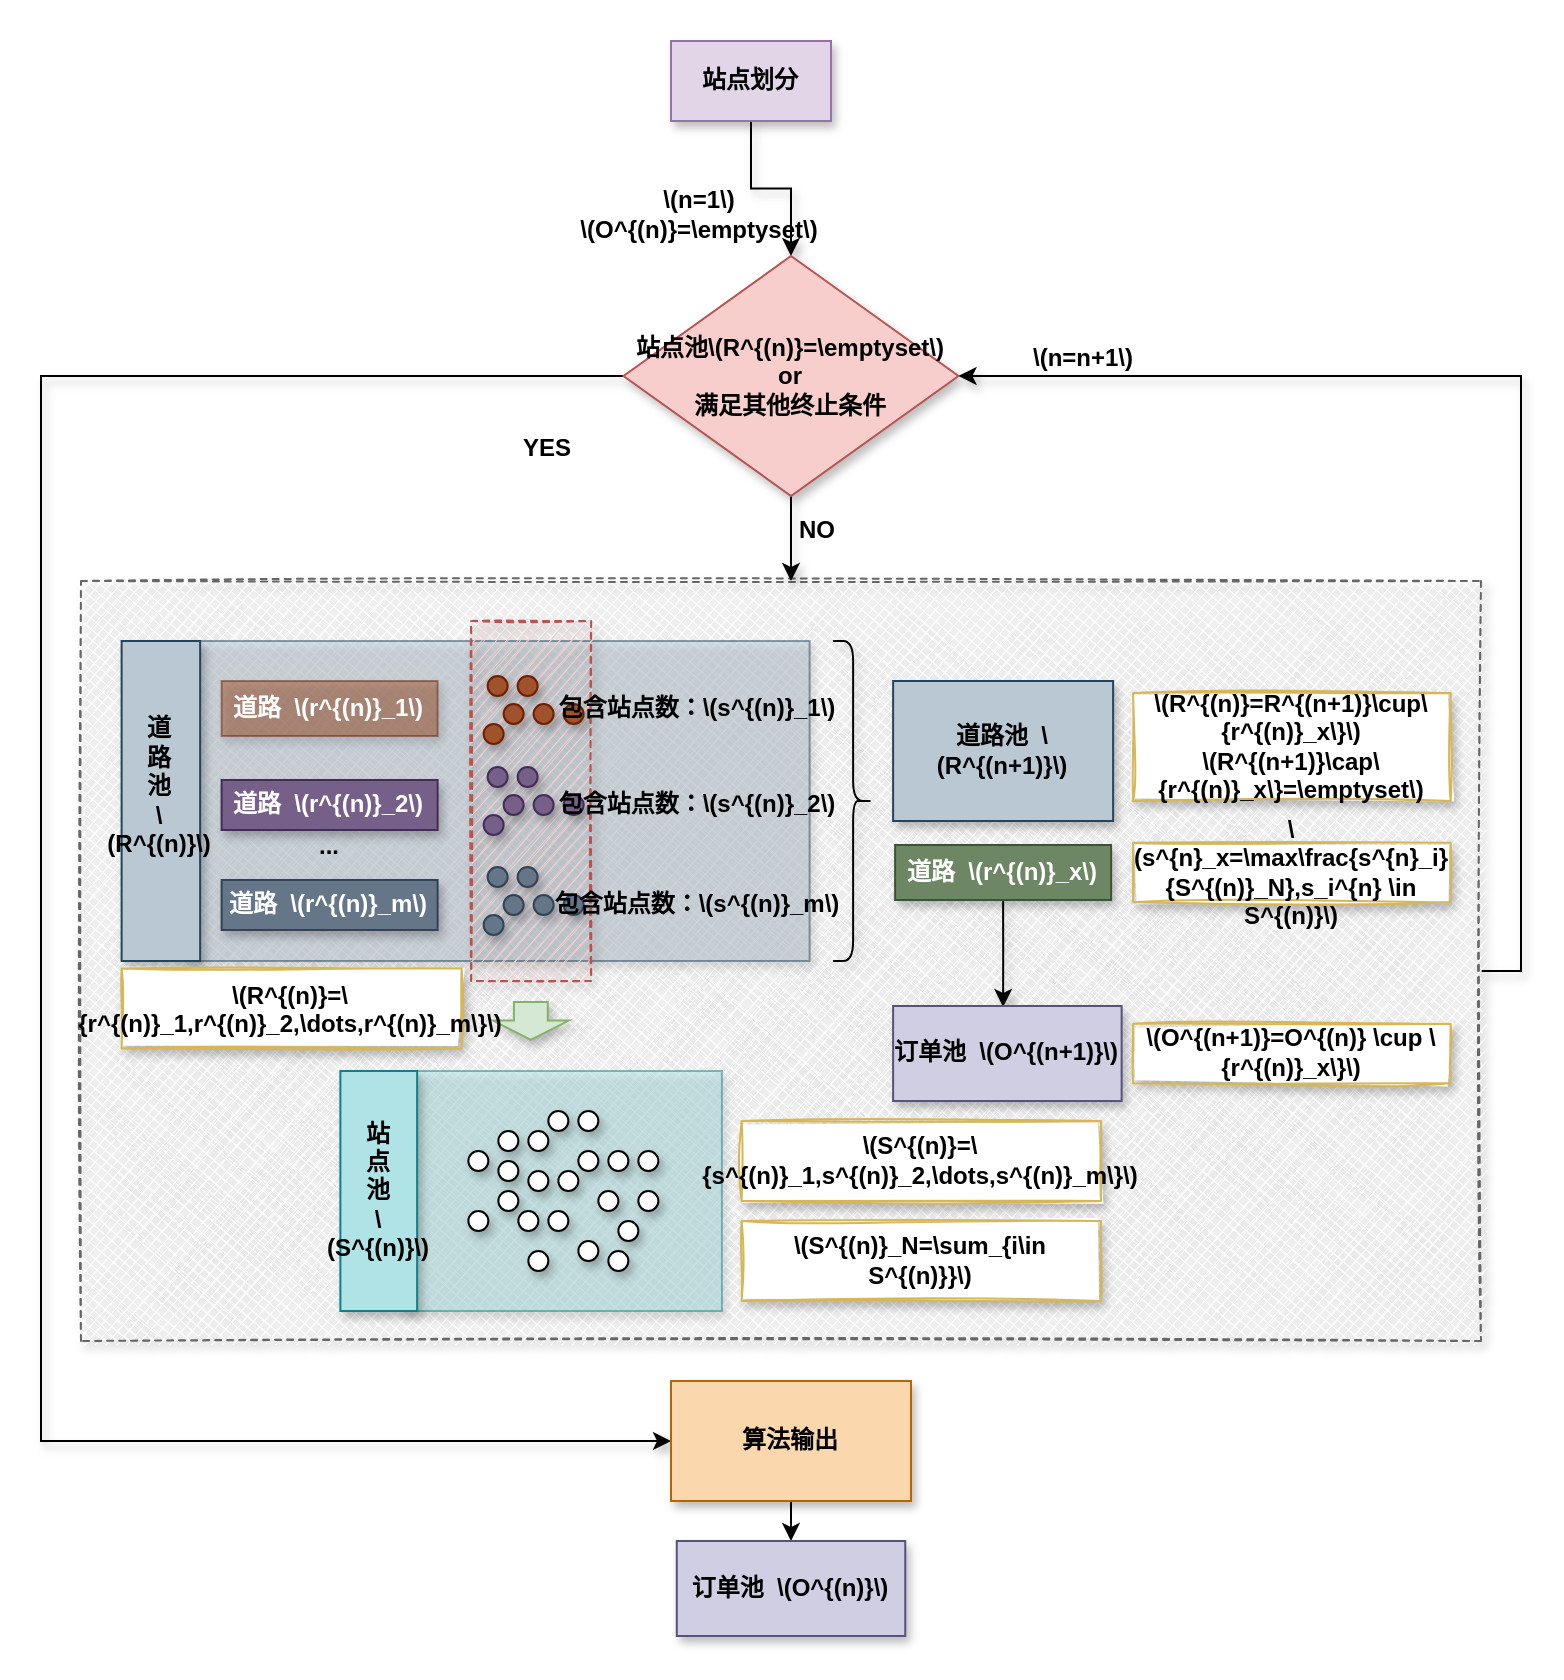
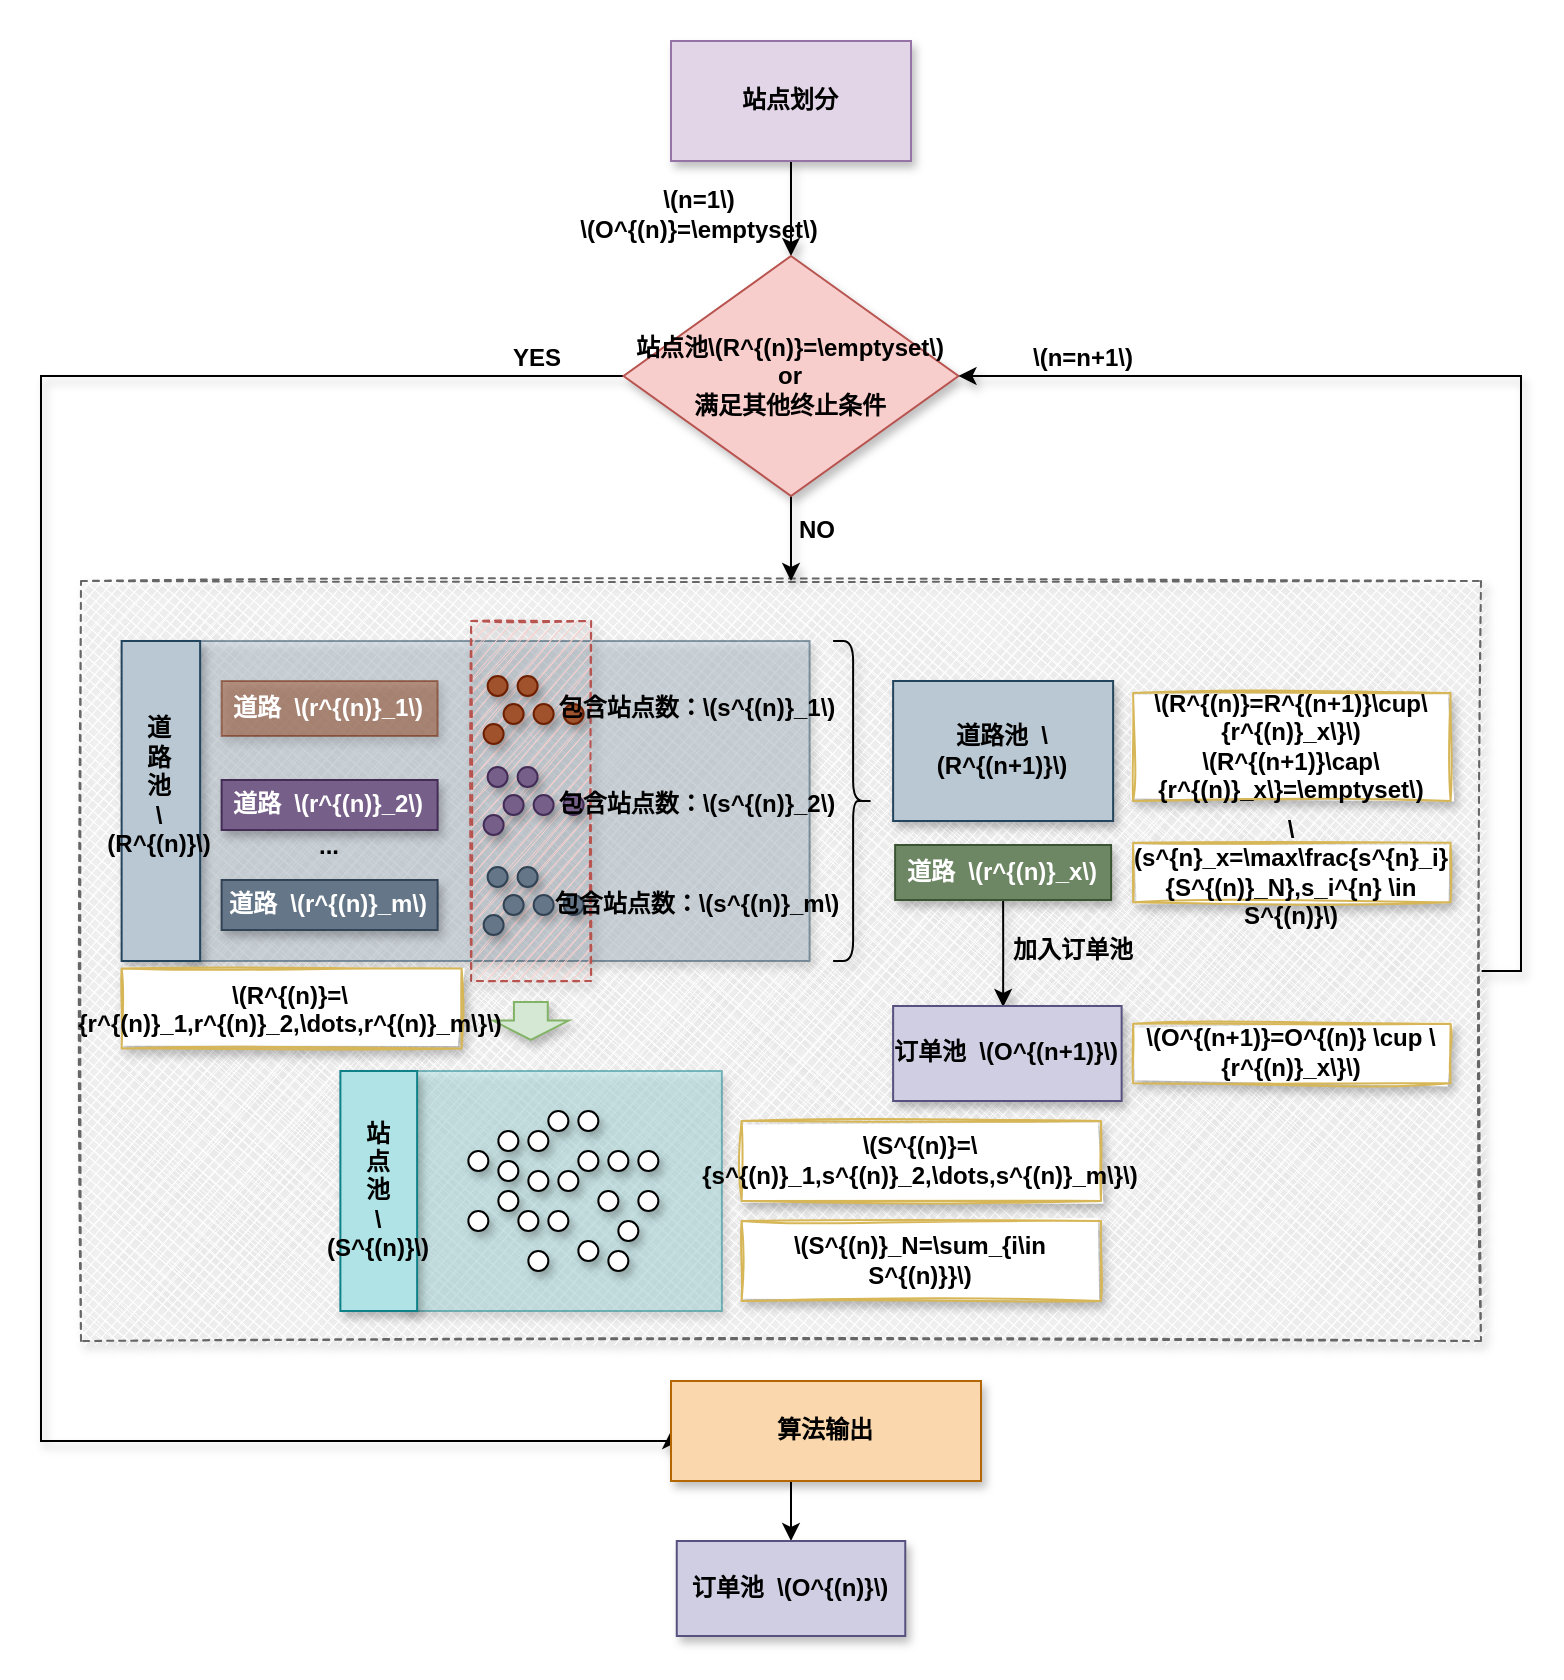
node "站点划分": size 160x80 -> 240x120
node "YES": moved (548, 449) -> (538, 359)
node "加入订单池": added
node "算法输出": size 240x120 -> 310x100
